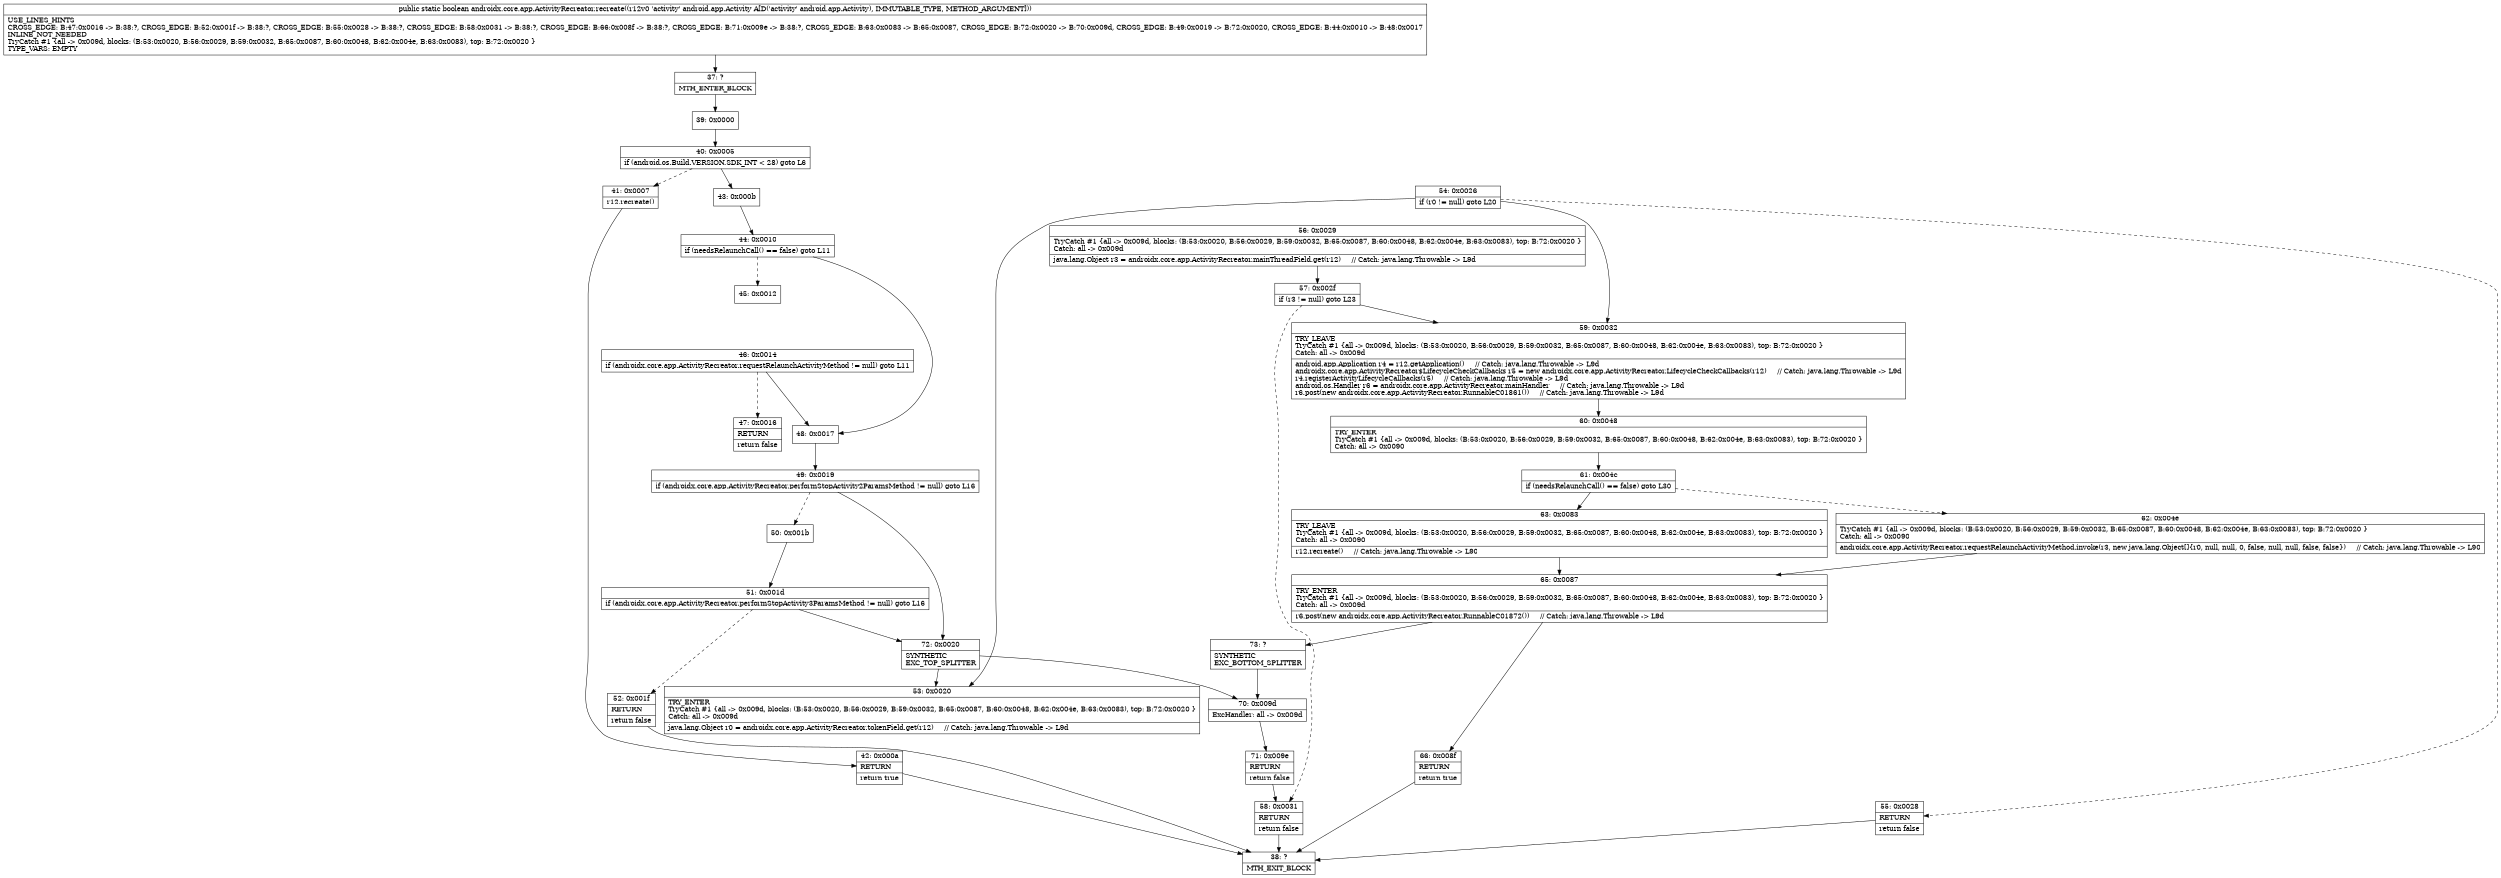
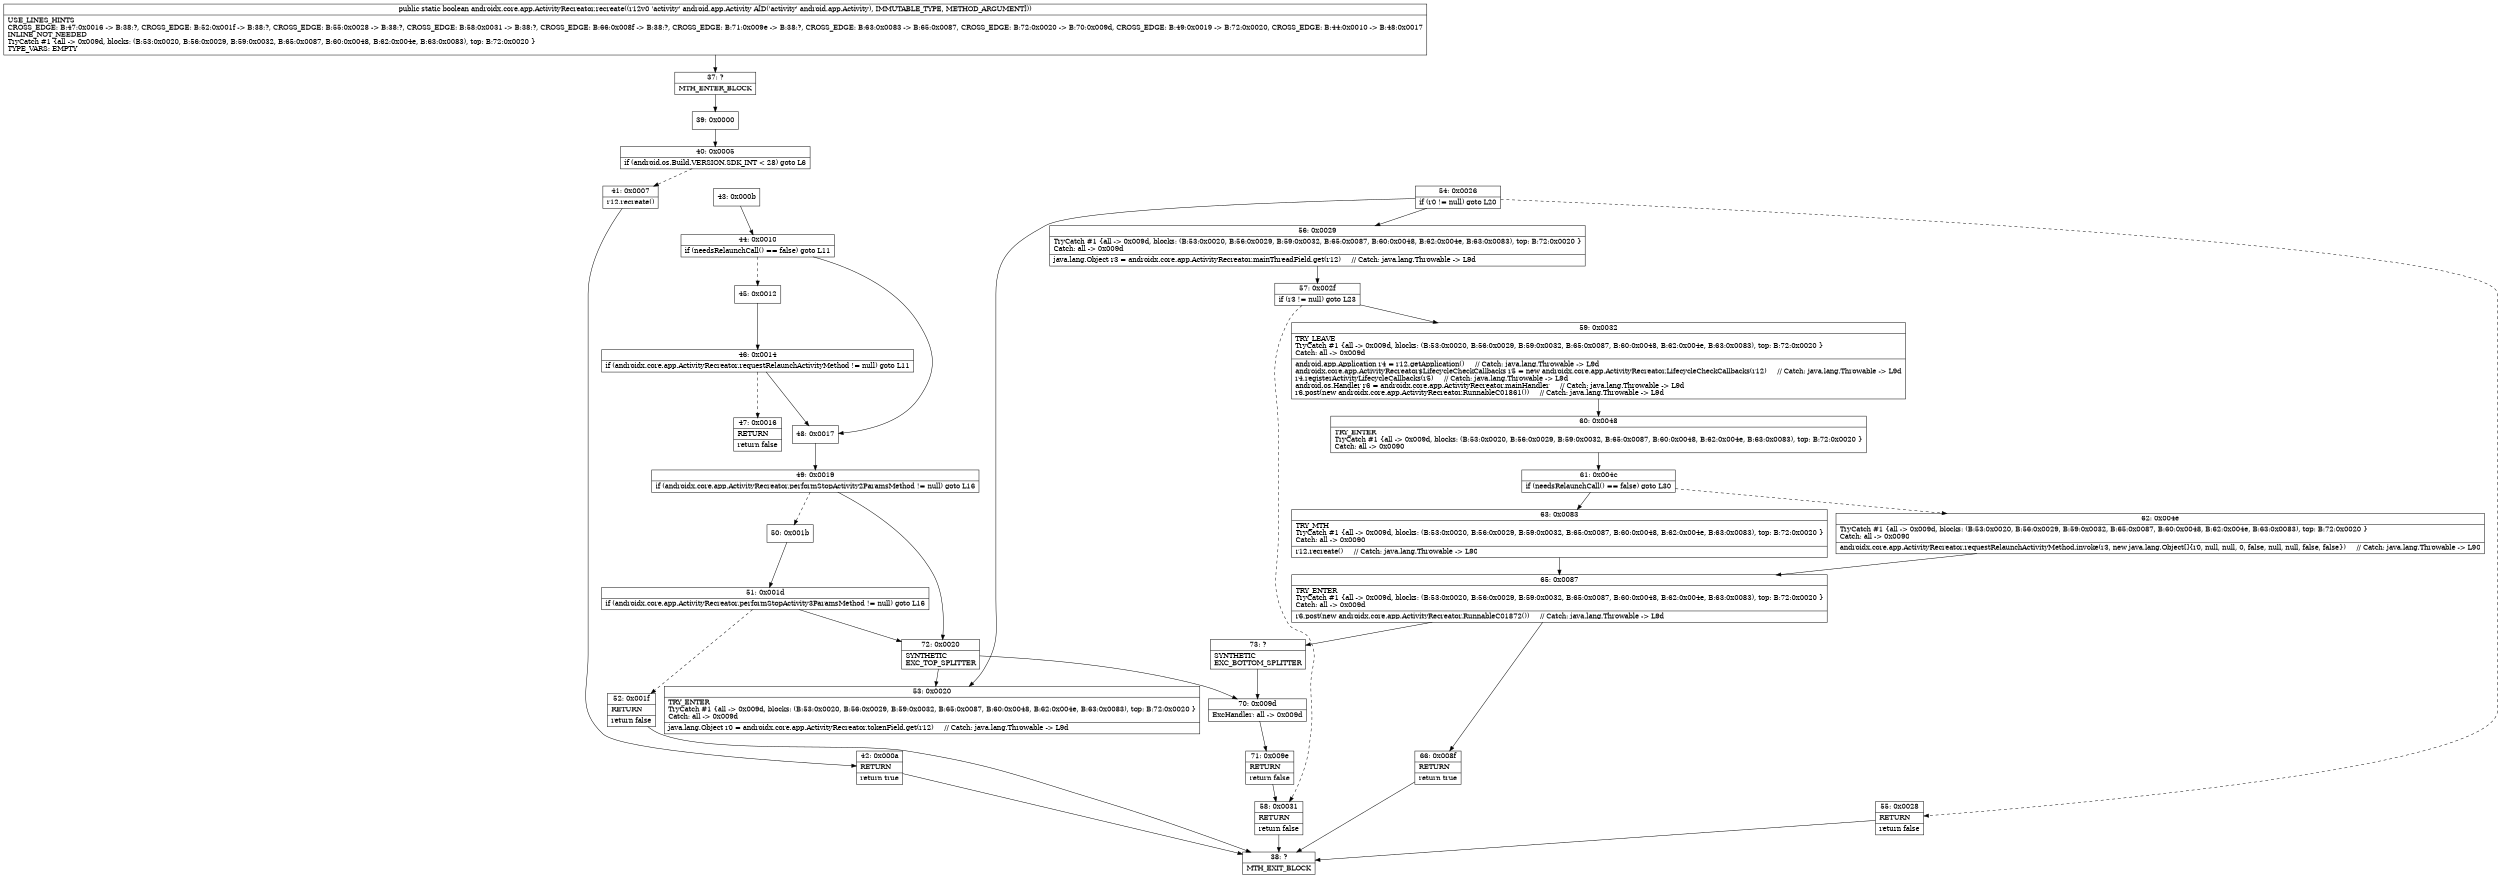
edge "40: 0x0005" -> "43: 0x000b": removed
edge "54: 0x0026" -> "59: 0x0032": now "54: 0x0026" -> "56: 0x0029"
edge "45: 0x0012" -> "46: 0x0014": added
node "63: 0x0083": text "TRY_LEAVE" -> "TRY_MTH"
